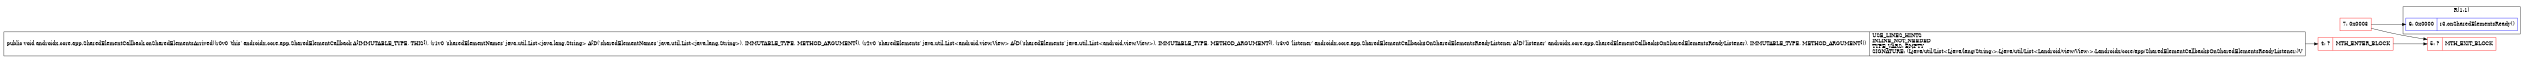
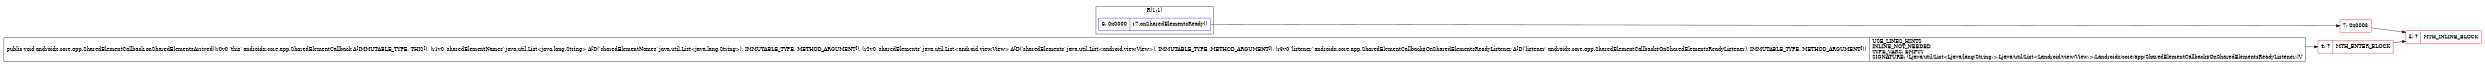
edge "7: 0x0003" -> "6: 0x0000": reversed
node "6: 0x0000": text "r3.onSharedElementsReady()" -> "r7.onSharedElementsReady()"
node "5: ?": text "MTH_EXIT_BLOCK" -> "MTH_INLINE_BLOCK"
